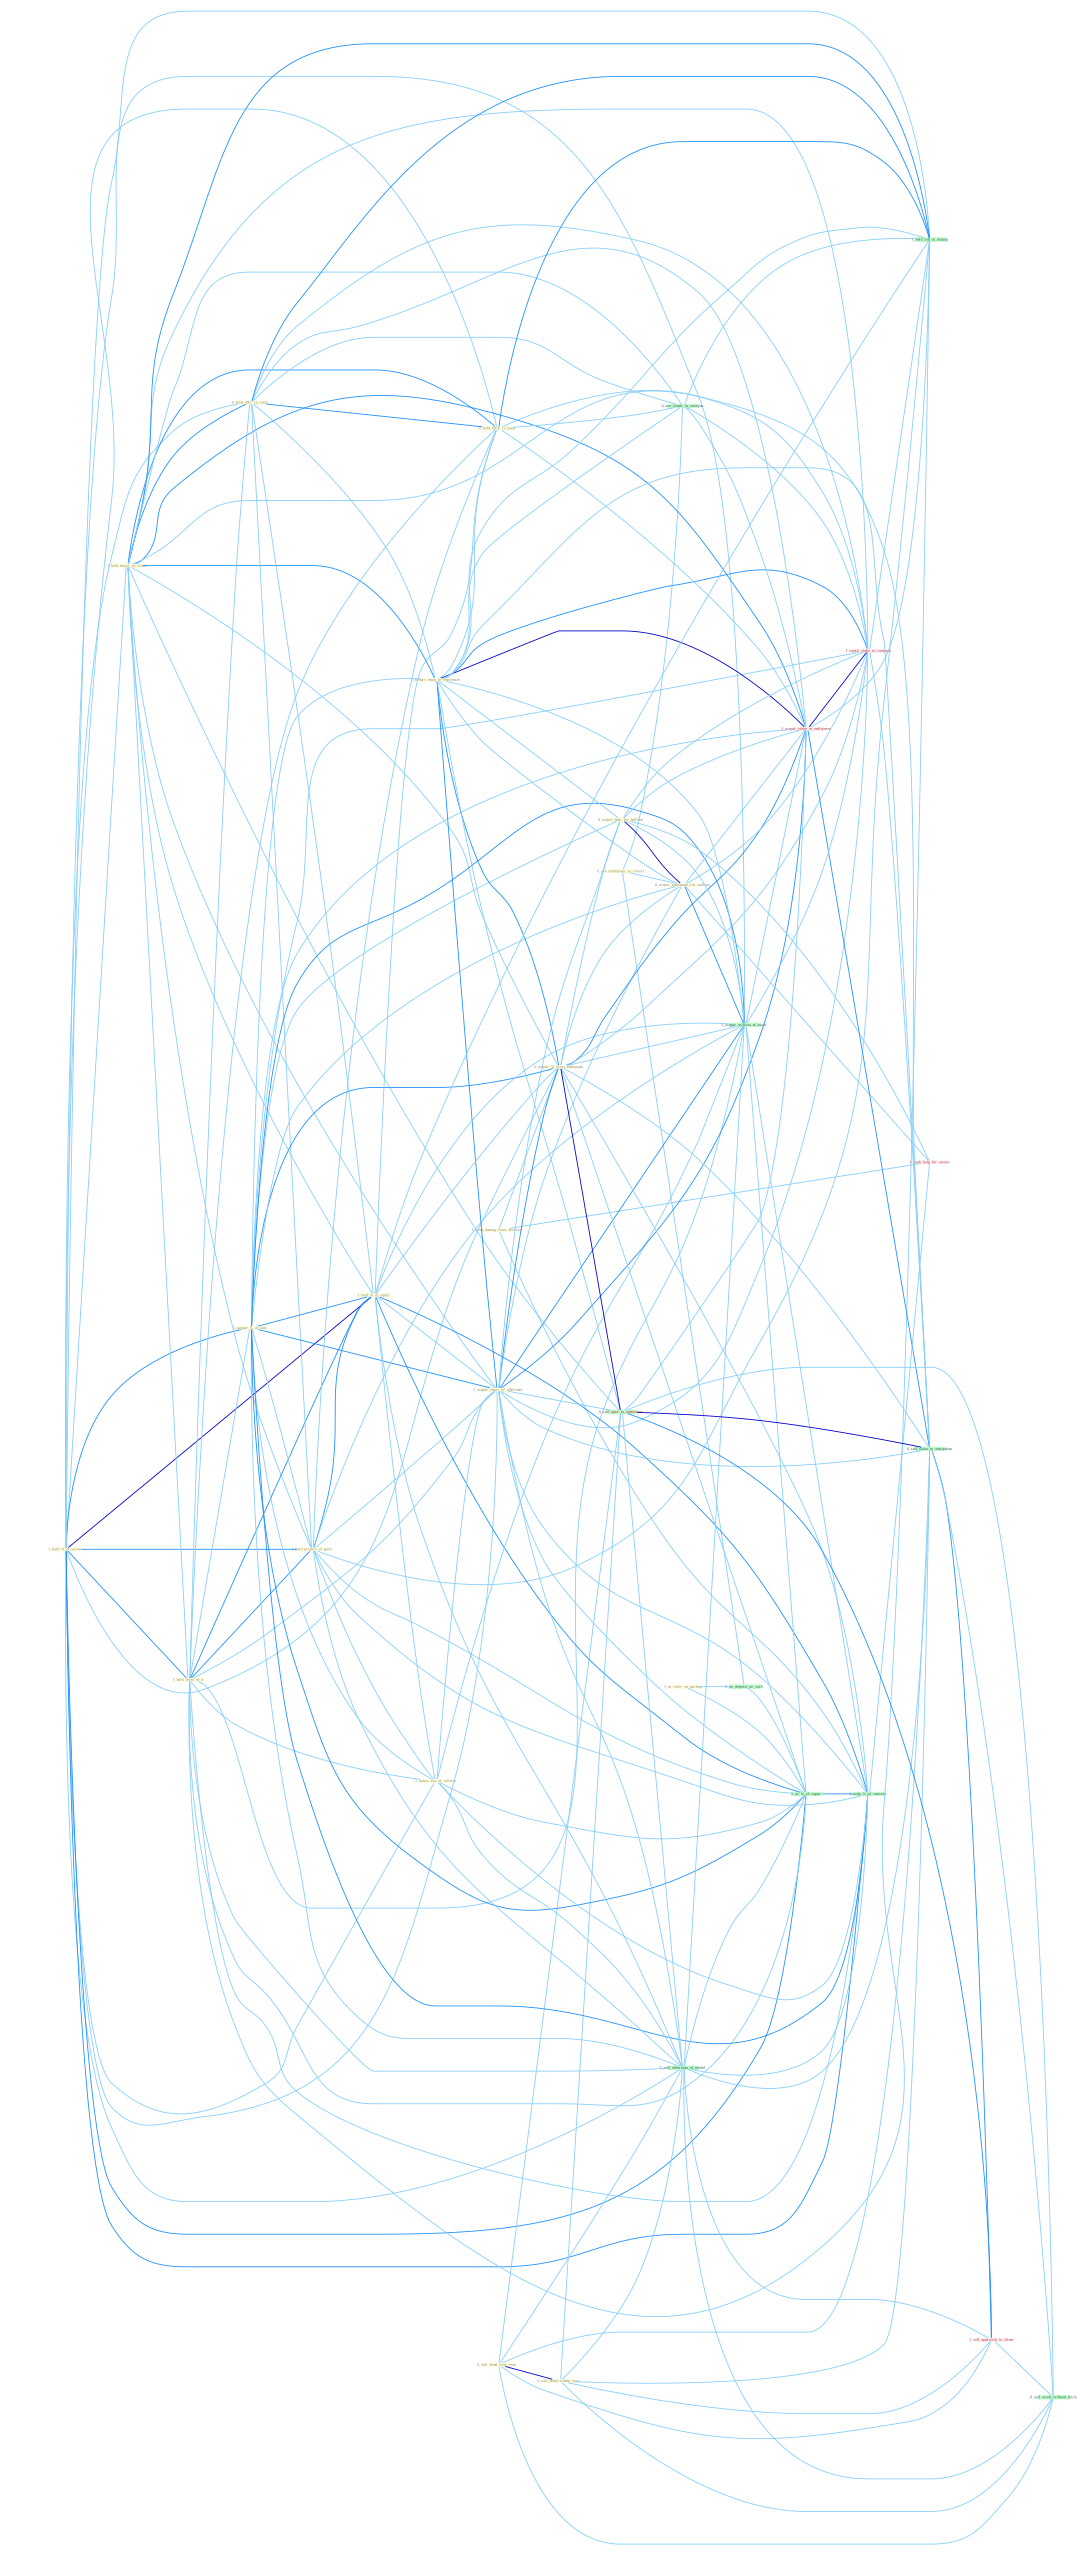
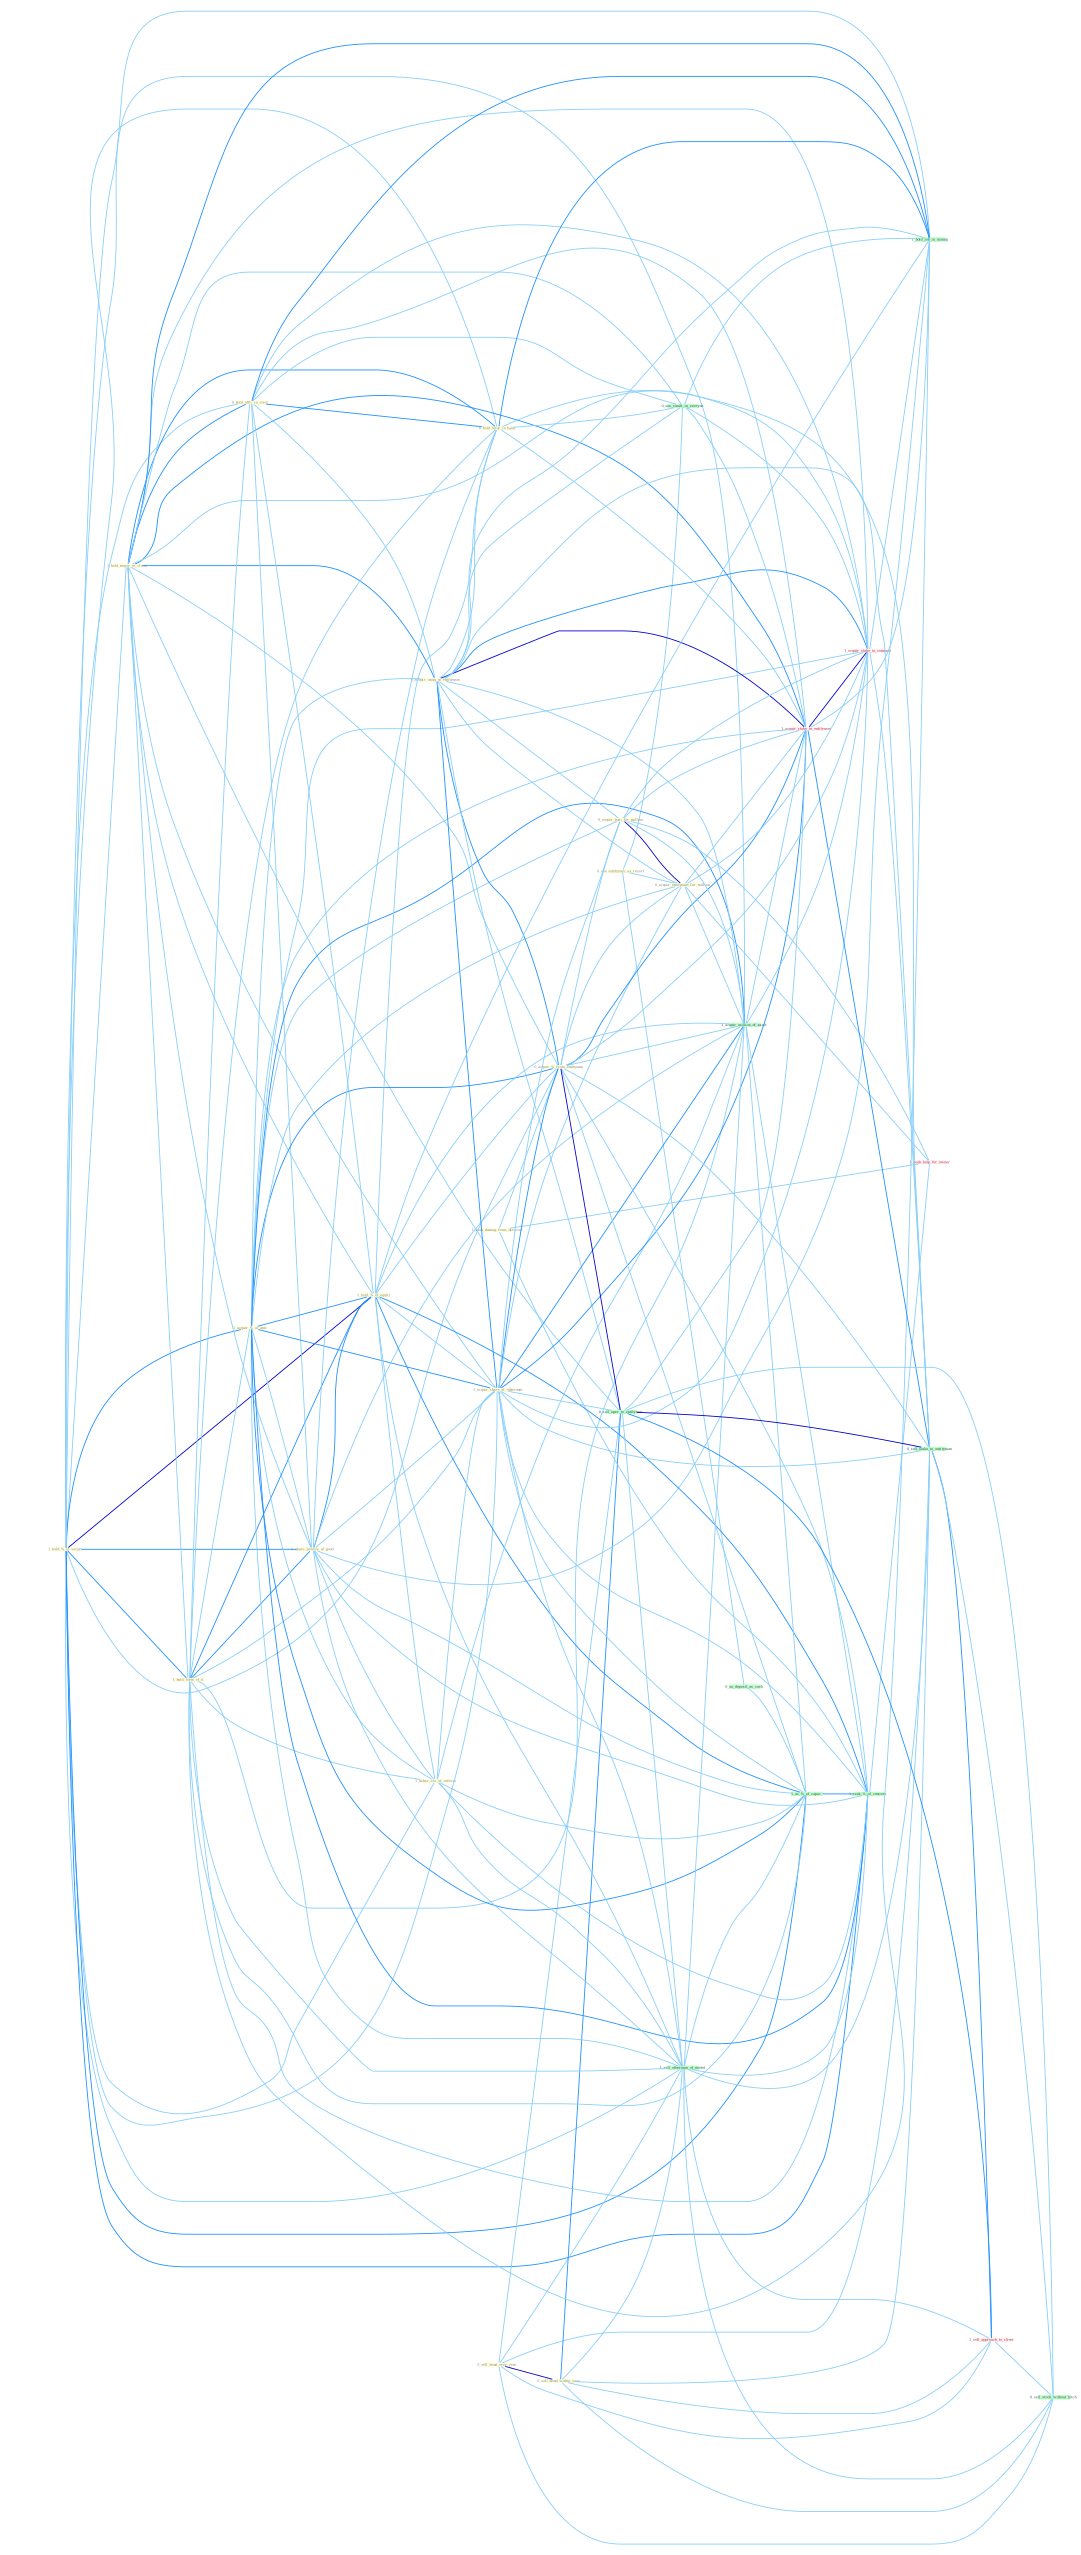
node "1_equiti_stake_in_compani": label "1_equiti_stake_in_compani" -> "1_acquir_stake_in_compani"
edge "0_acquir_entitynam_for_million" -- "1_acquir_million_of_asset": color #1e90ff -> #87cefa
node "0_sell_oper_to_entitynam": fontcolor #b22222 -> #2f4f4f
node "1_hold_promis_of_good": label "1_hold_promis_of_good" -> "1_share_promis_of_good"
node "0_us_color_on_packag": removed
edge "0_sell_oper_to_entitynam" -- "0_sell_bond_within_year": color #87cefa -> #1e90ff
